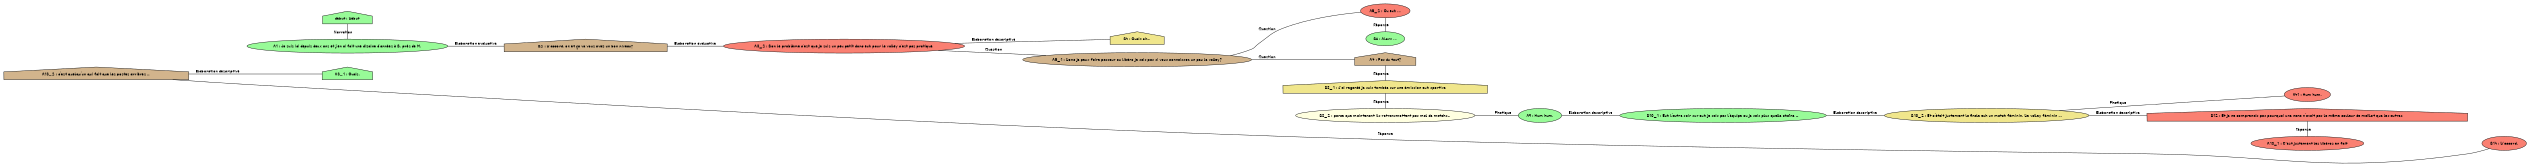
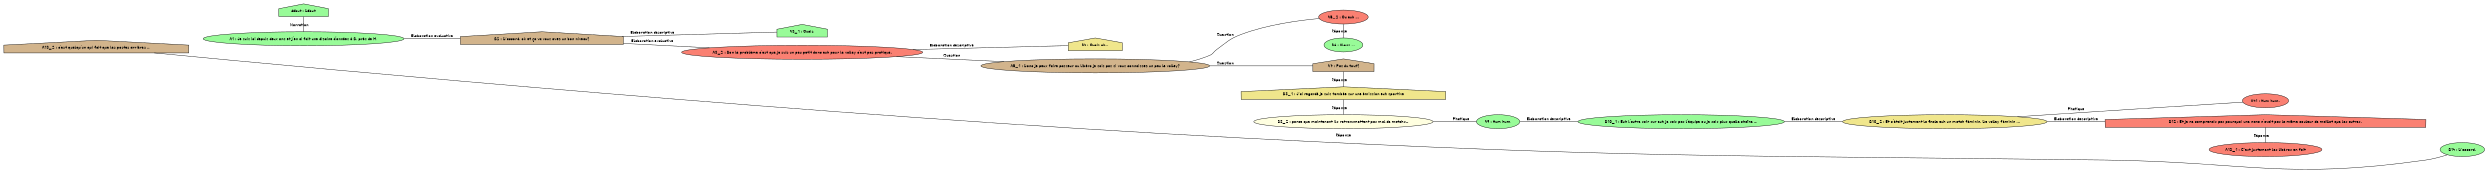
edge "A13_2 : c'est quelqu'un qui fait que les postes arrières ..." -- "A3_1 : Ouais.": now "B2 : D’accord, ok et ça va vous avez un bon niveau?" -- "A3_1 : Ouais."
node "B14 : D’accord.": fillcolor salmon -> palegreen
